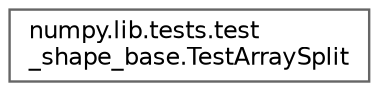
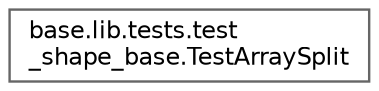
node "numpy.lib.tests.test _shape_base.TestArraySplit": label "numpy.lib.tests.test _shape_base.TestArraySplit" -> "base.lib.tests.test _shape_base.TestArraySplit"
